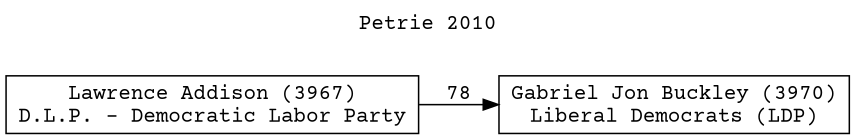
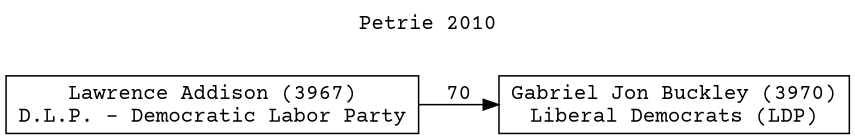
edge "Lawrence Addison (3967) D.L.P. - Democratic Labor Party" -> "Gabriel Jon Buckley (3970) Liberal Democrats (LDP)": label "78" -> "70"
